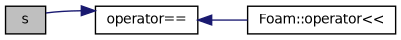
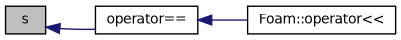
edge "s" -> "operator==": reversed
